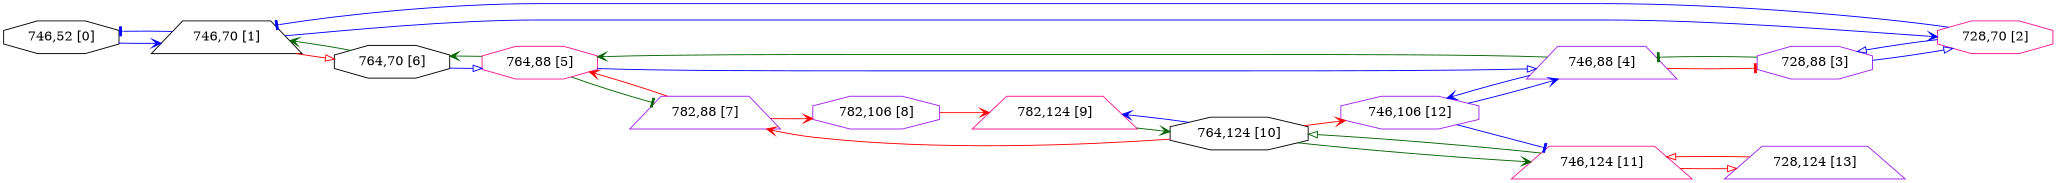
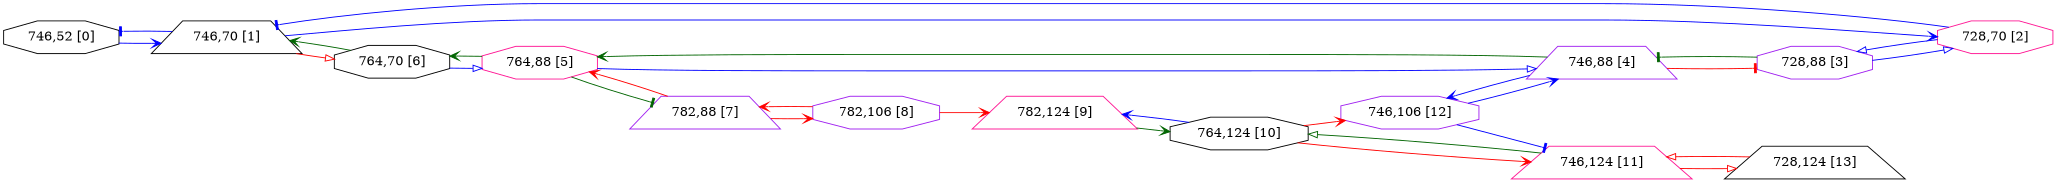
edge "764,124 [10]" -> "782,88 [7]": now "782,106 [8]" -> "782,88 [7]"
edge "764,124 [10]" -> "746,124 [11]": color darkgreen -> red
node "728,124 [13]": color purple -> black
